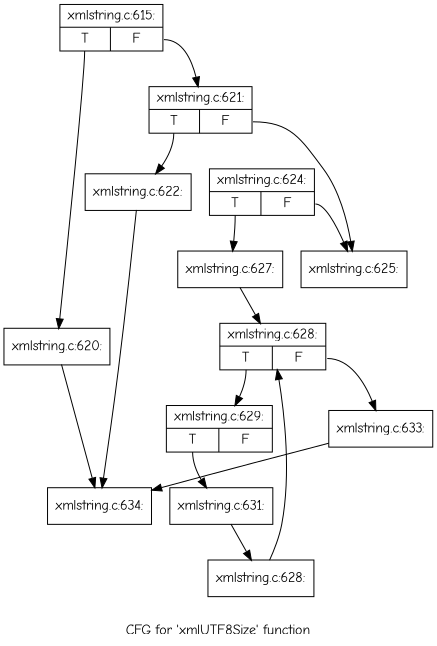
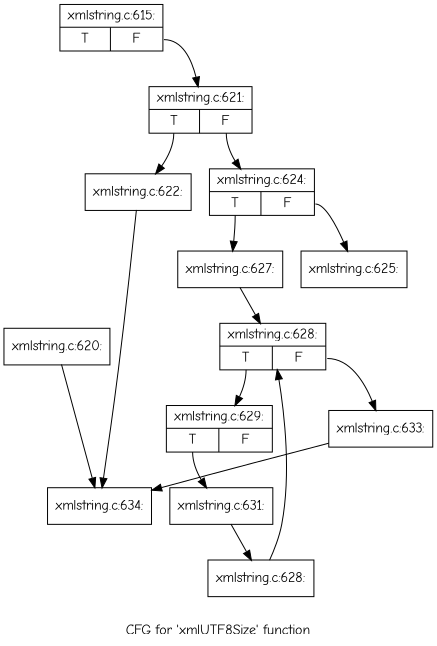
edge "xmlstring.c:621:" -> "xmlstring.c:625:": now "xmlstring.c:621:" -> "xmlstring.c:624:"
edge "xmlstring.c:615:" -> "xmlstring.c:620:": removed
